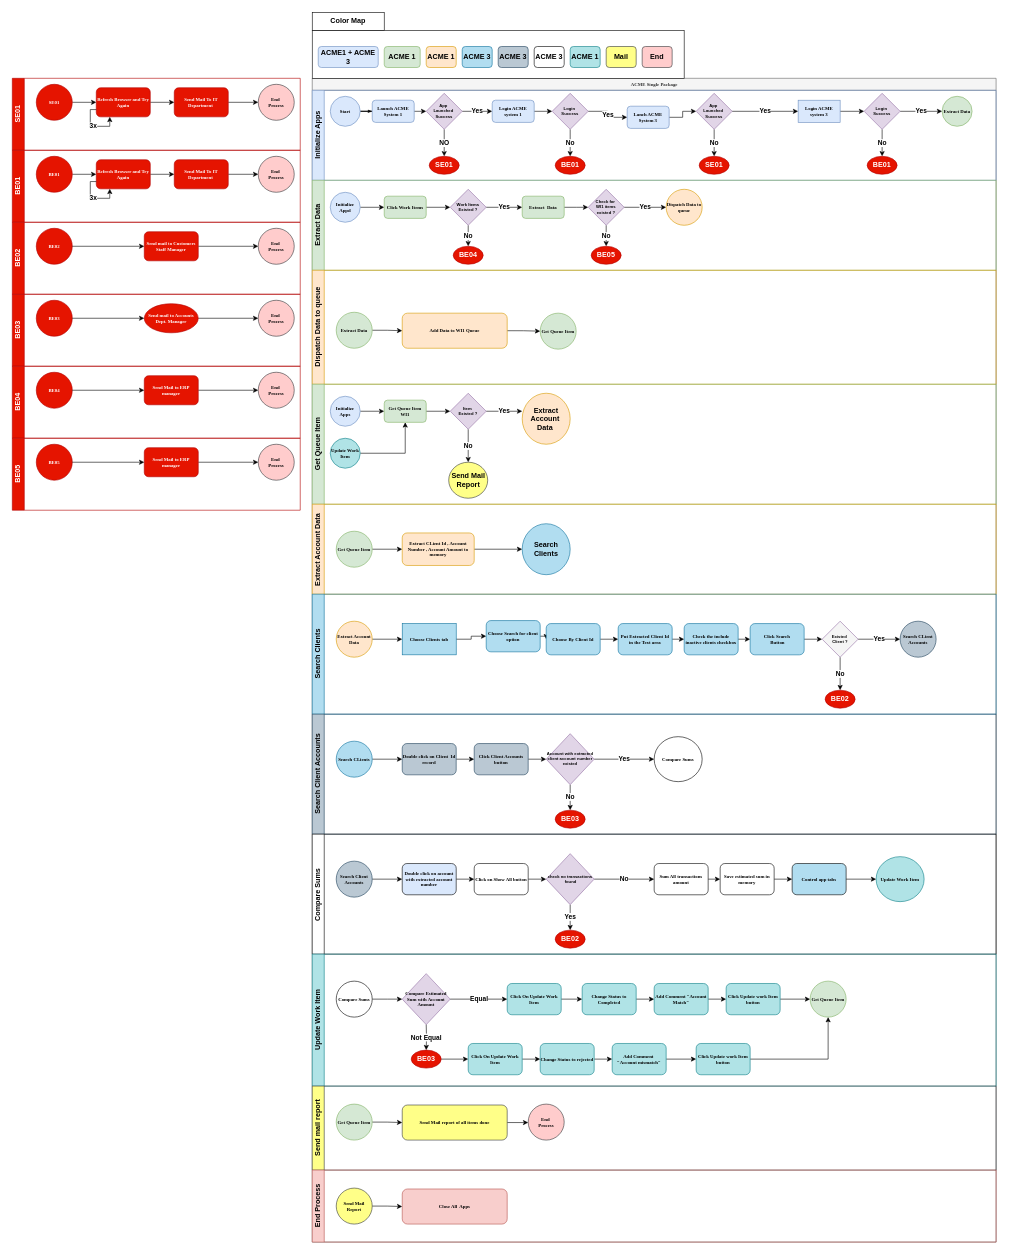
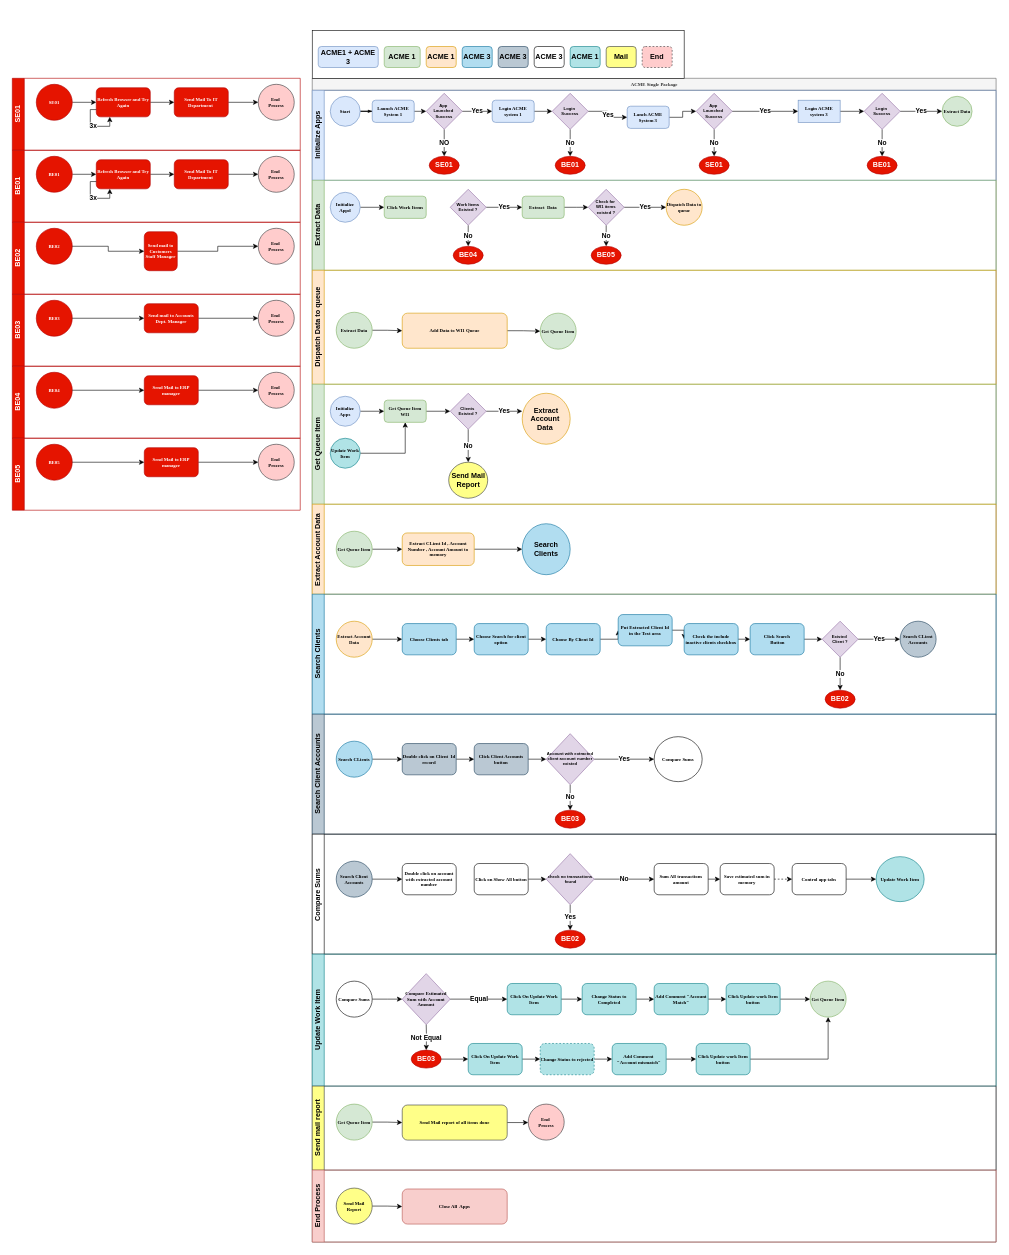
node "Color Map": removed
node "End": style solid -> dashed
edge "Click Work Items" -> "Work Items Existed ?": removed
node "Send mail to Customers Staff Manager": size 54x29 -> 33x39
node "Send mail to Accounts Dept. Manager": shape ellipse -> rounded rectangle
node "Item Existed ?": label "Item Existed ?" -> "Clients Existed ?"
node "Choose Search for client option": moved (513, 636) -> (501, 639)
node "Choose Clients tab": shape rectangle -> rounded rectangle
node "Put Extracted Client Id in the Text area": moved (645, 639) -> (645, 630)
node "Existed Client ?": fillcolor #f5f5f5 -> #e1d5e7
node "Double click on account with extracted account number": fillcolor #dae8fc -> #ffffff
edge "Double click on account with extracted account number" -> "Click on Show All button": removed
edge "Save estimated sum in memory" -> "Control app tabs": style solid -> dashed
node "Control app tabs": fillcolor #b1ddf0 -> #ffffff
node "Change Status to rejected": style solid -> dashed
